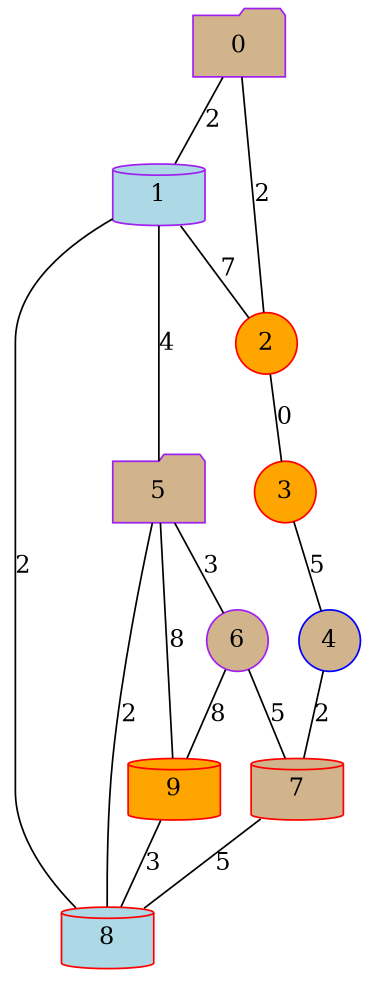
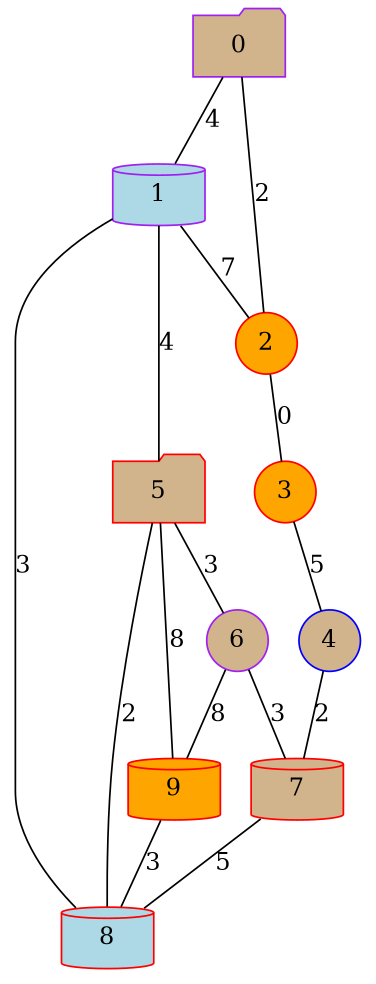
edge "0" -- "1": label "2" -> "4"
node "5": color purple -> red
edge "1" -- "8": label "2" -> "3"
edge "6" -- "7": label "5" -> "3"
